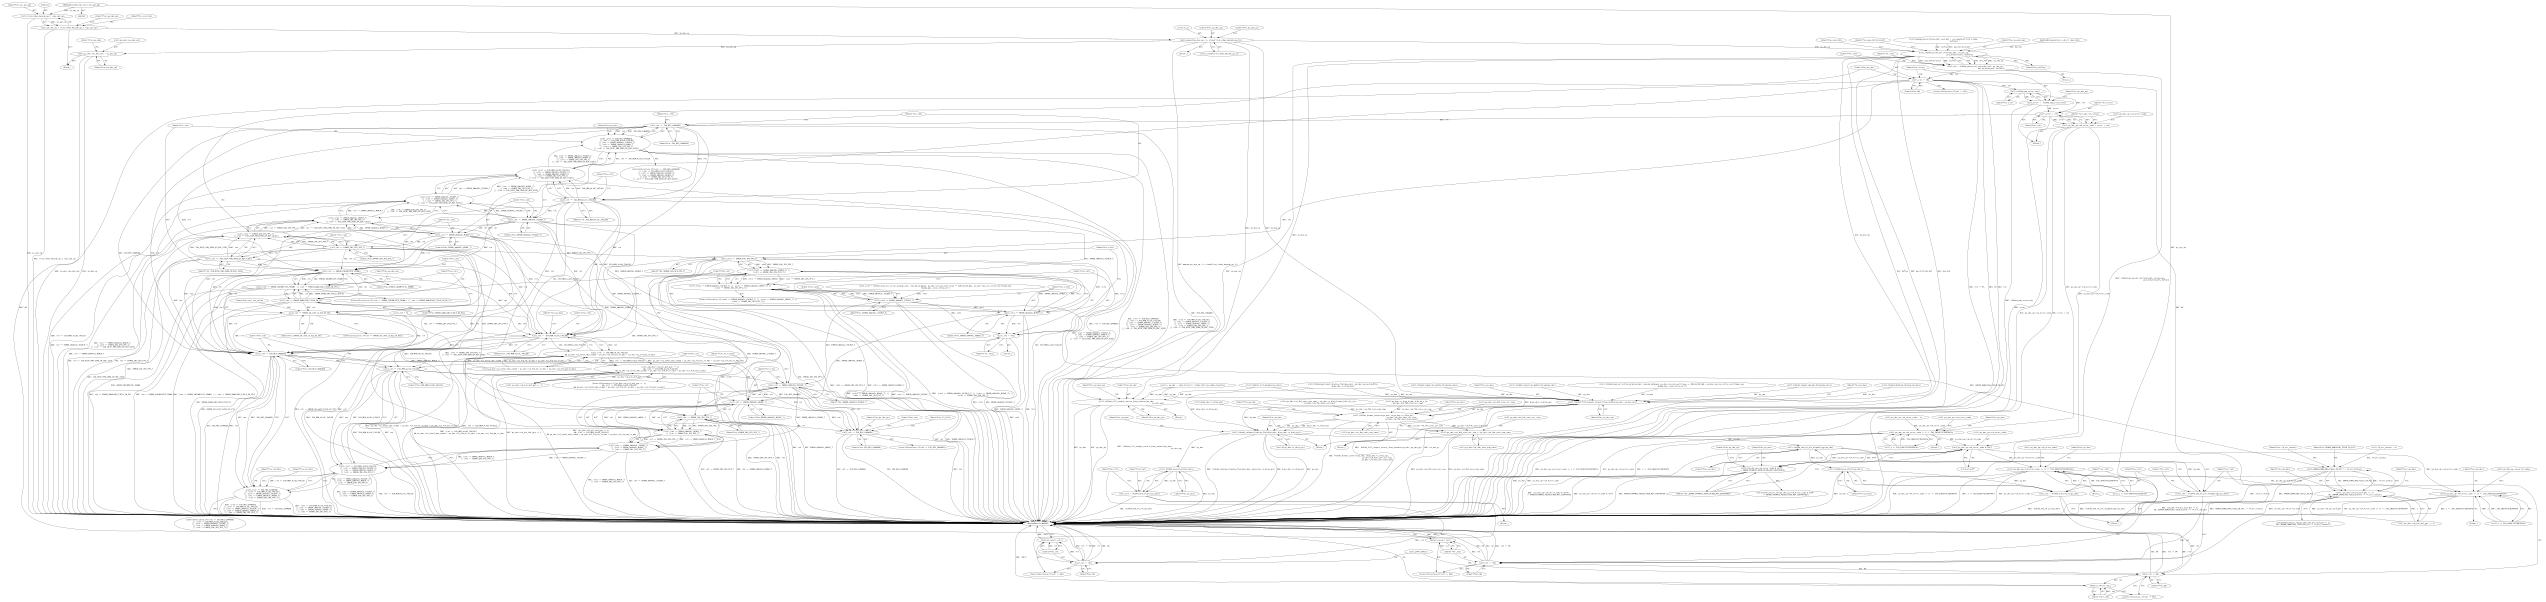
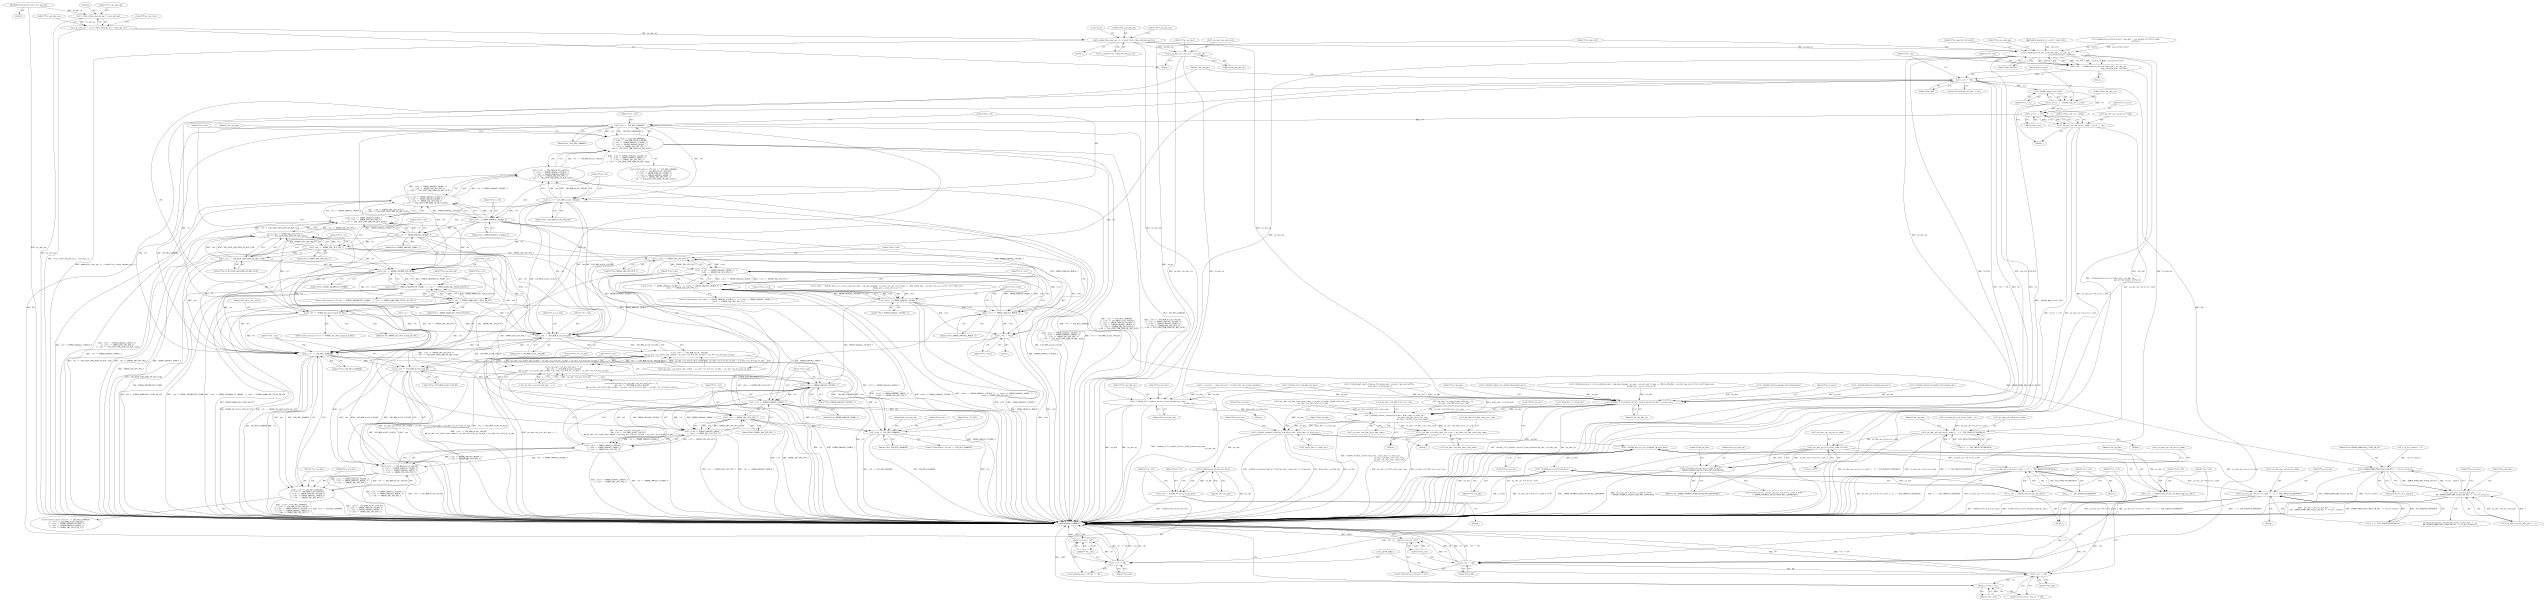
edge "(Call,ret == ERROR_DANGLING_FIELD_IN_PIC)" -> "(Call,ret != IVD_MEM_ALLOC_FAILED)": added, label "DDG: ret"
edge "(Call,error | ret)" -> "(MethodReturn,WORD32)": now "(Identifier,dec_hdl)" -> "(MethodReturn,WORD32)"
edge "(Call,ERROR_DANGLING_FIELD_IN_PIC != i4_err_status)" -> "(Identifier,i4_err_status)": added, label "CFG:"
